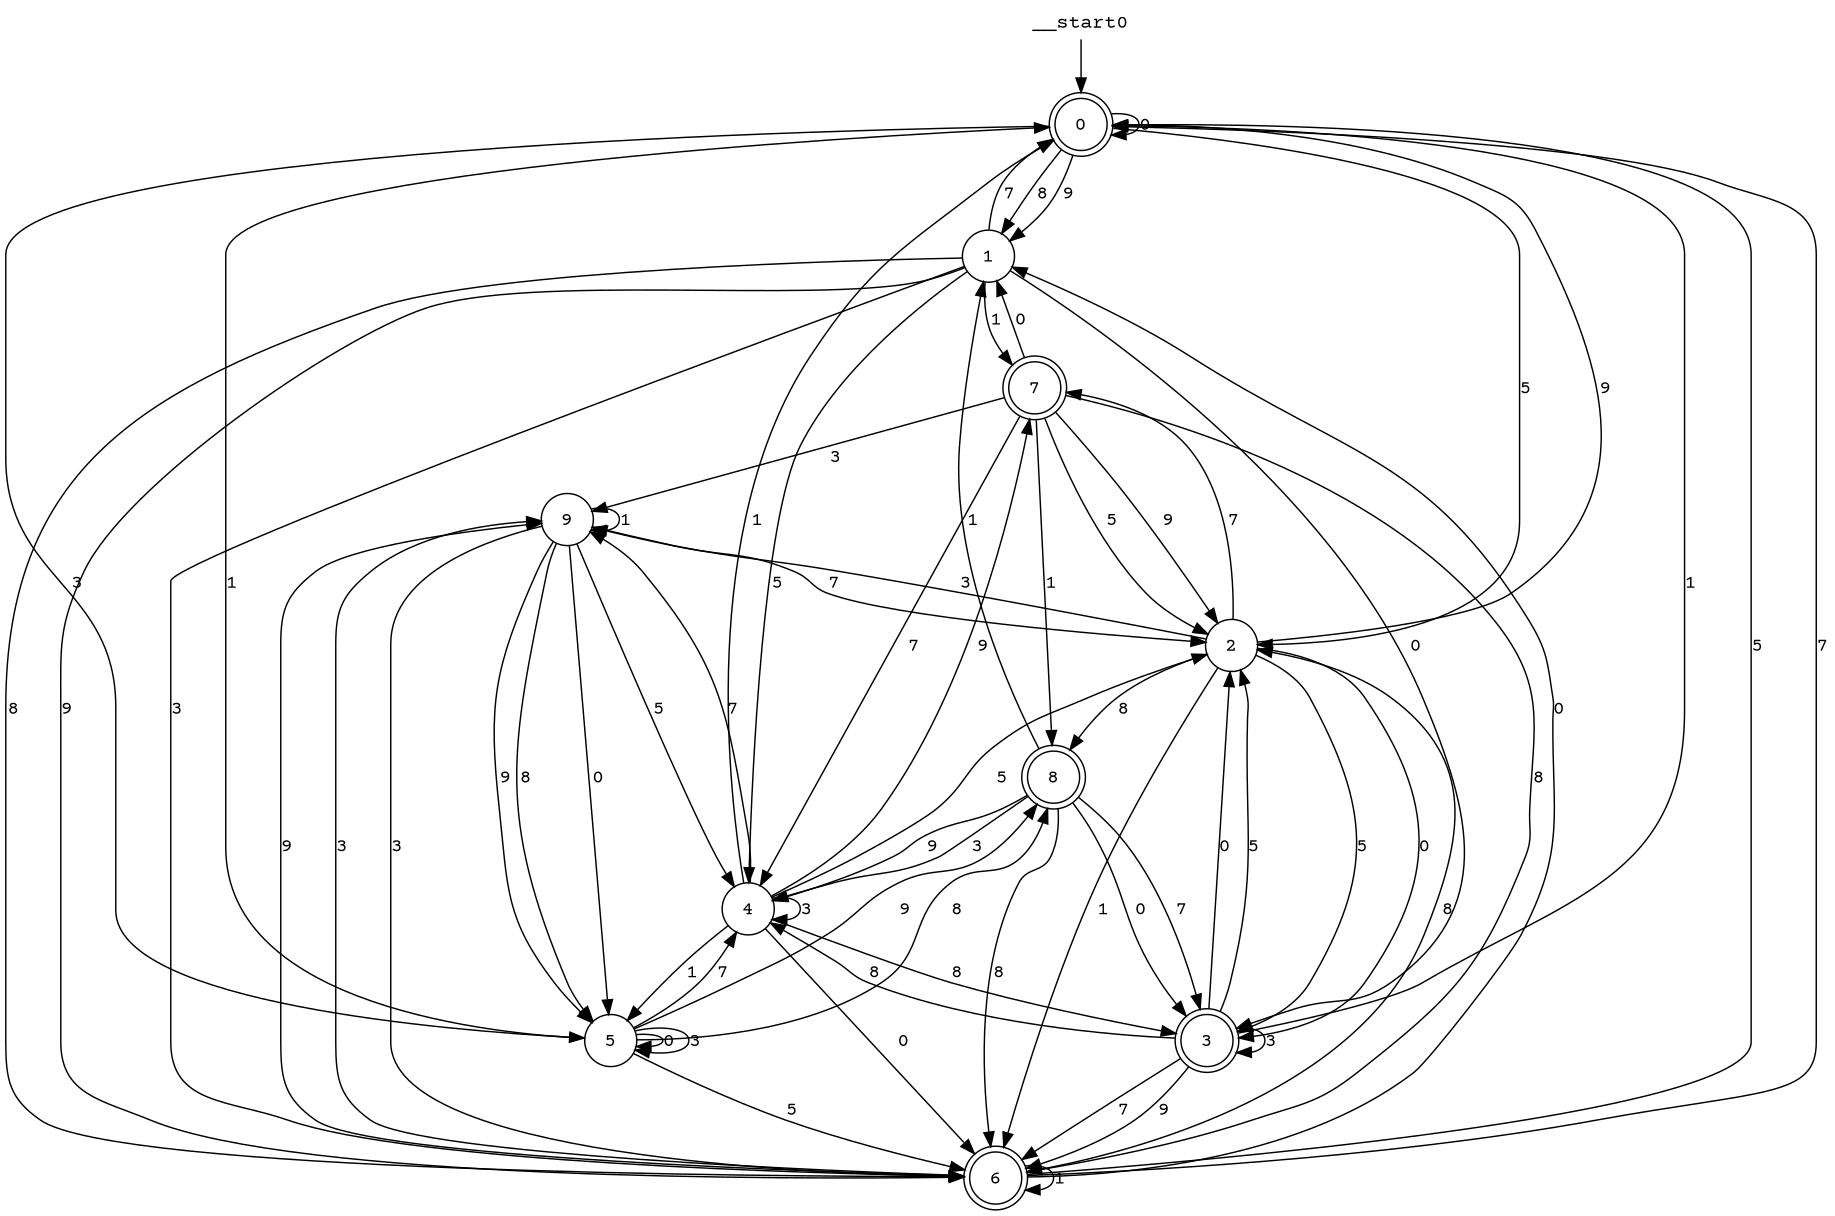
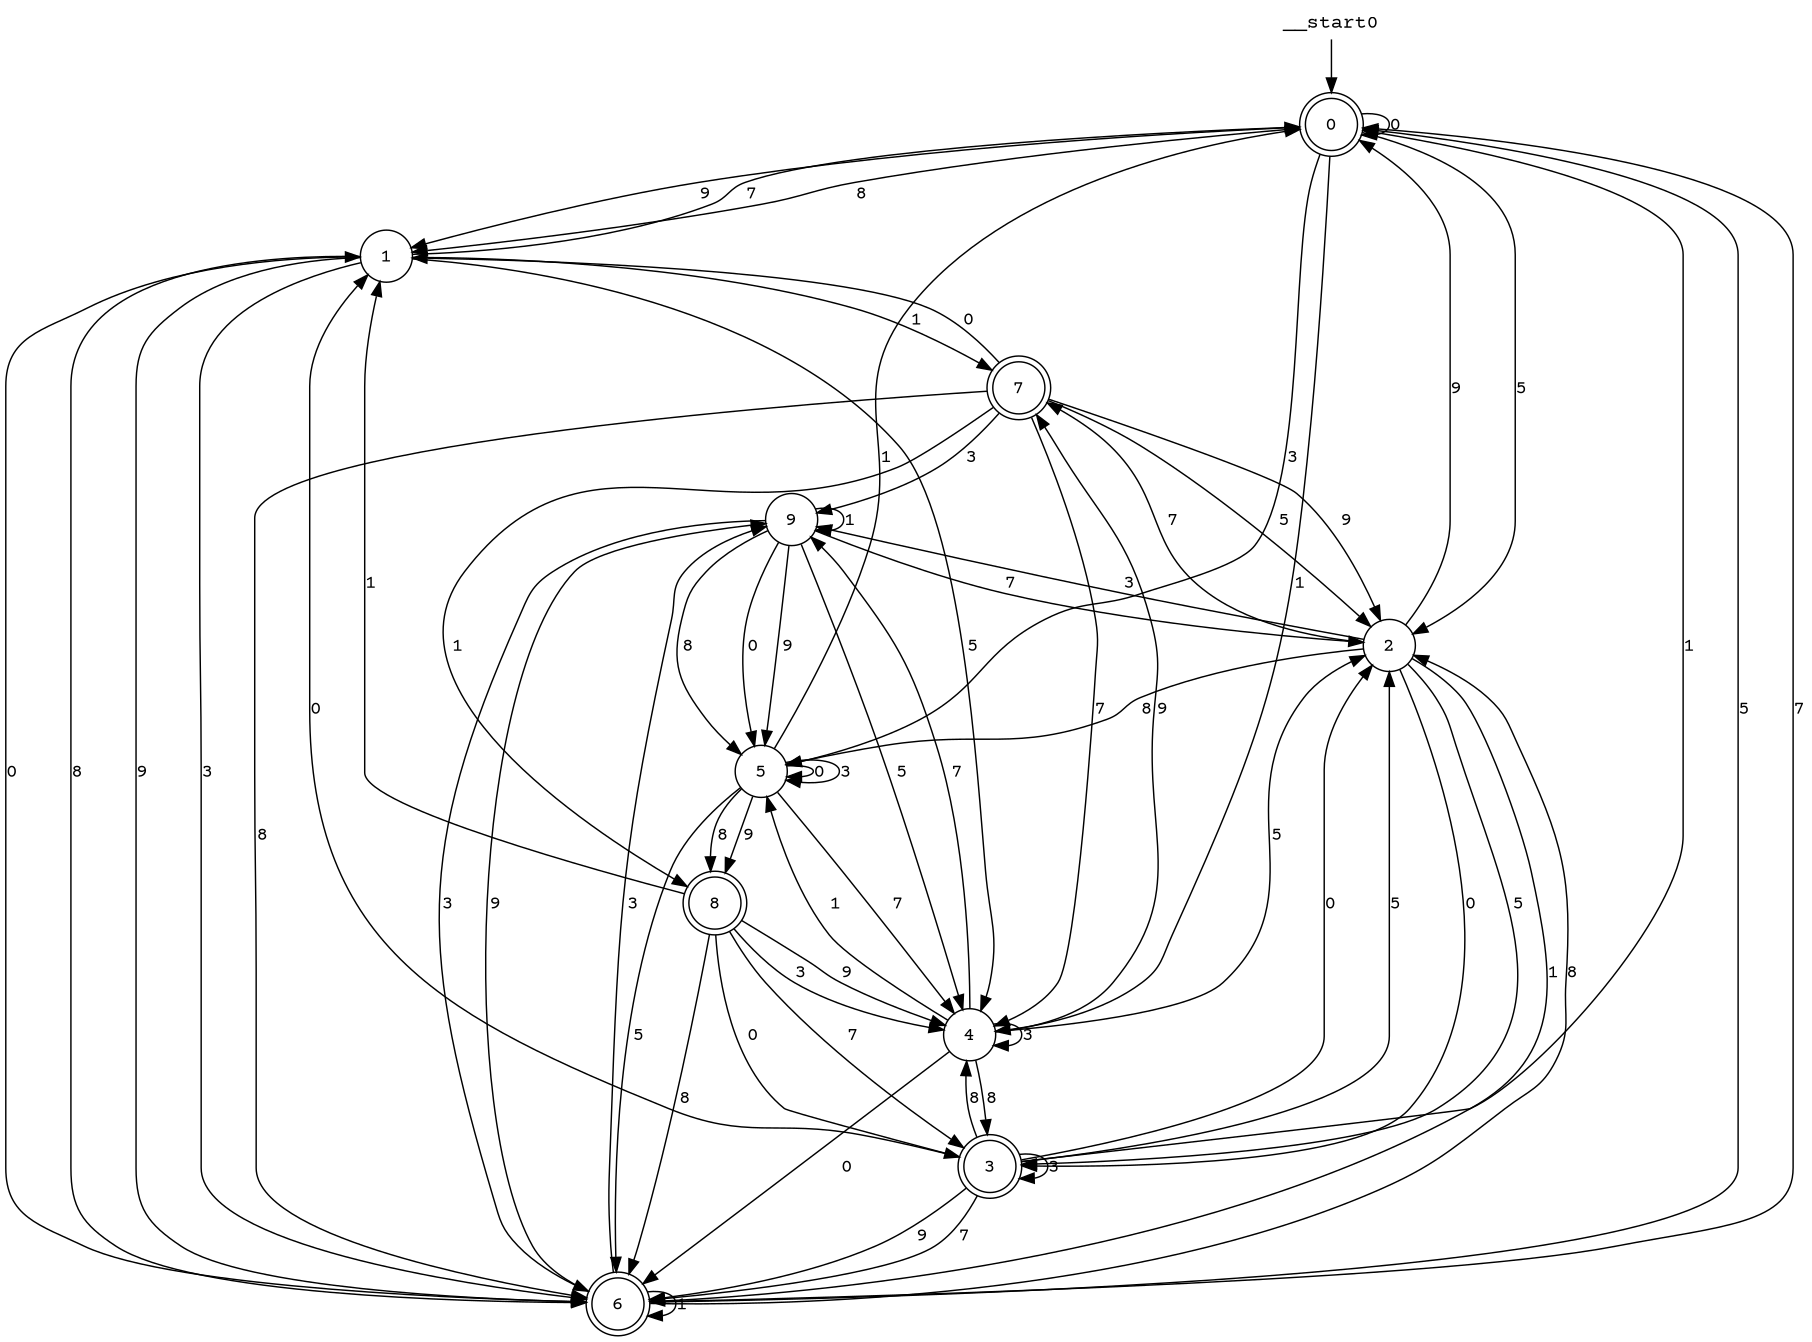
edge "4" -> "0": reversed
edge "1" -> "3": reversed
edge "2" -> "8": now "2" -> "5"
